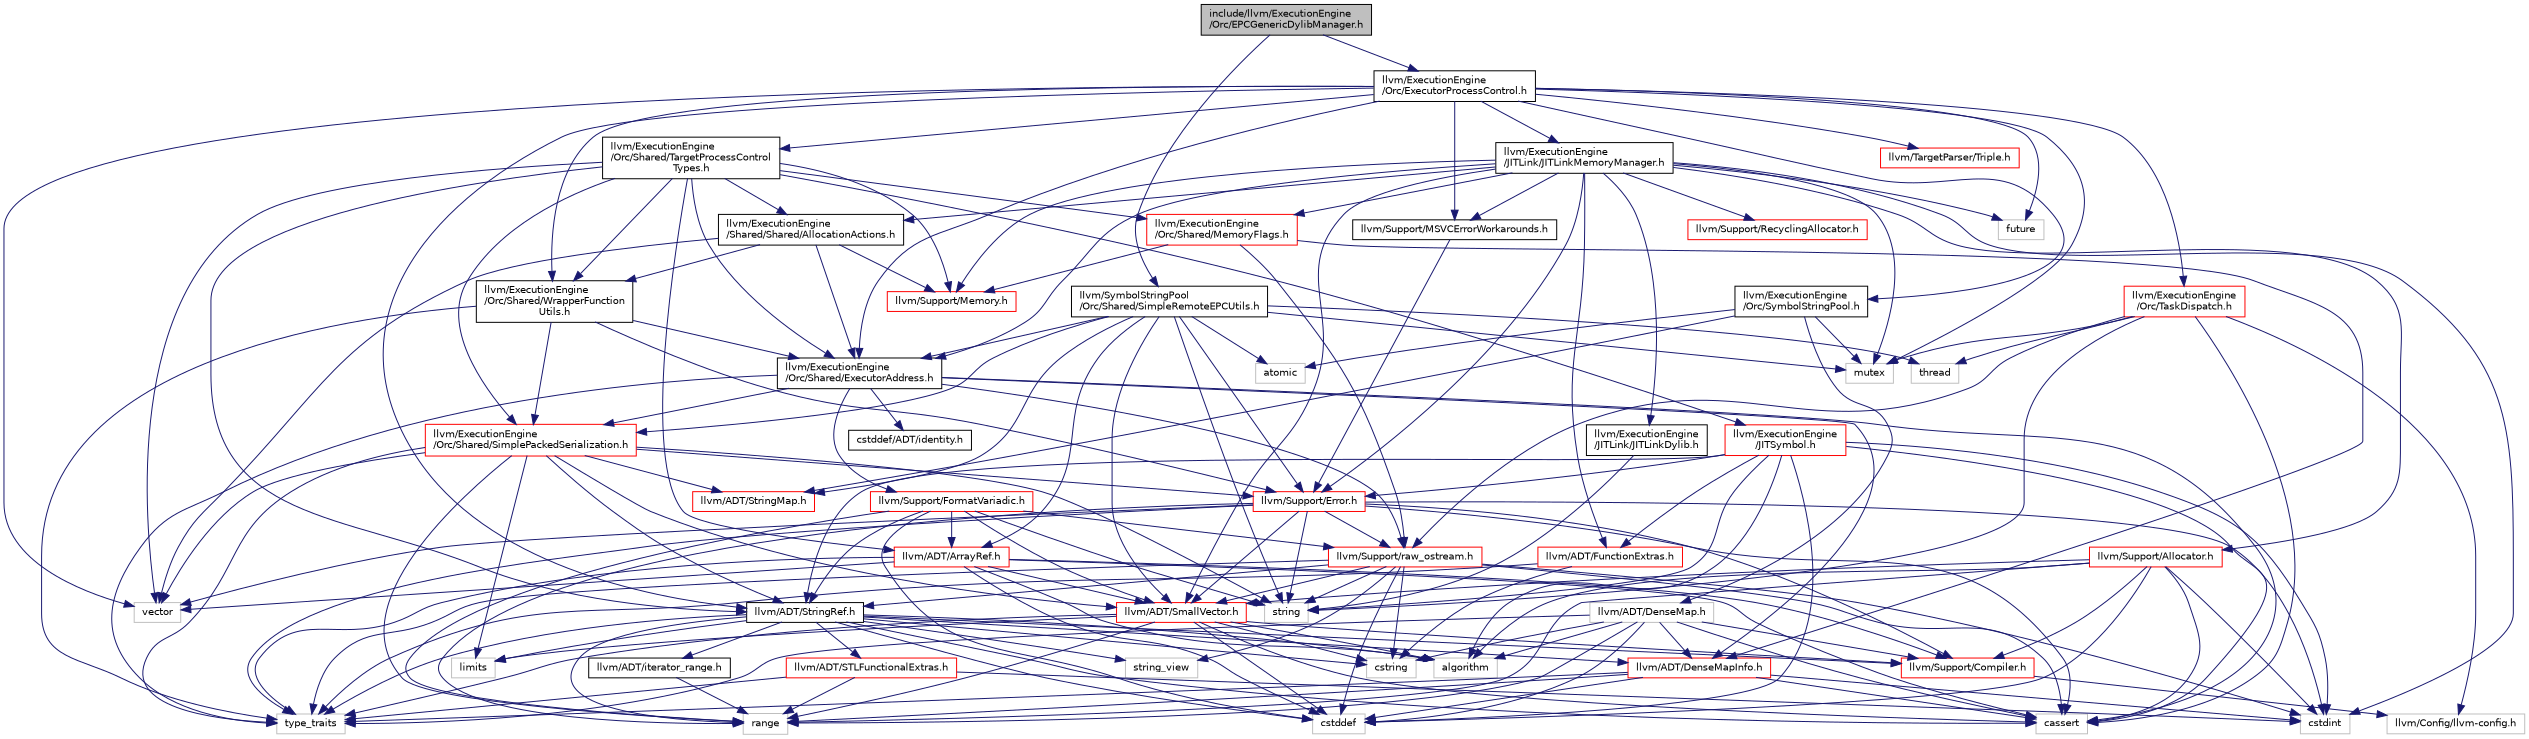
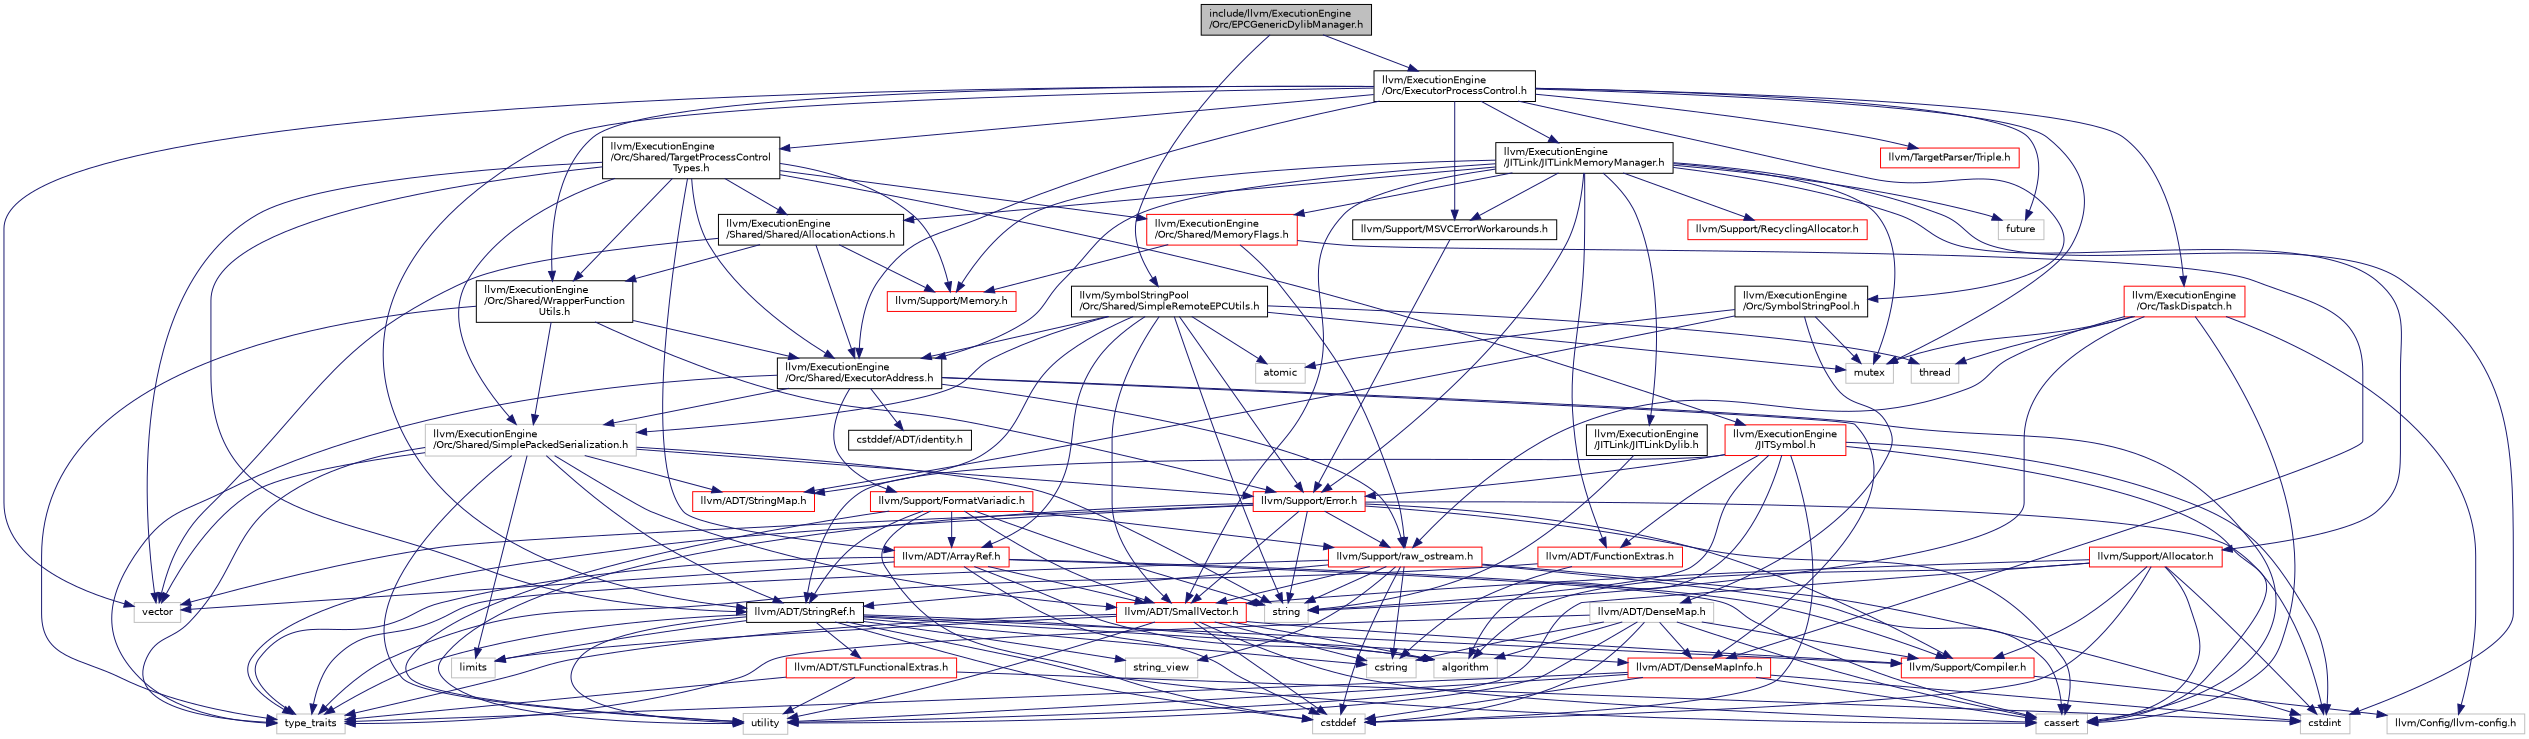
node "llvm/ExecutionEngine /Orc/Shared/SimplePackedSerialization.h": color red -> grey75
node "llvm/ADT/iterator_range.h": removed
node "range": label "range" -> "utility"
